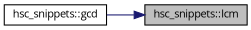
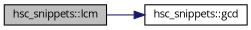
edge "hsc_snippets::gcd" -> "hsc_snippets::lcm": reversed
